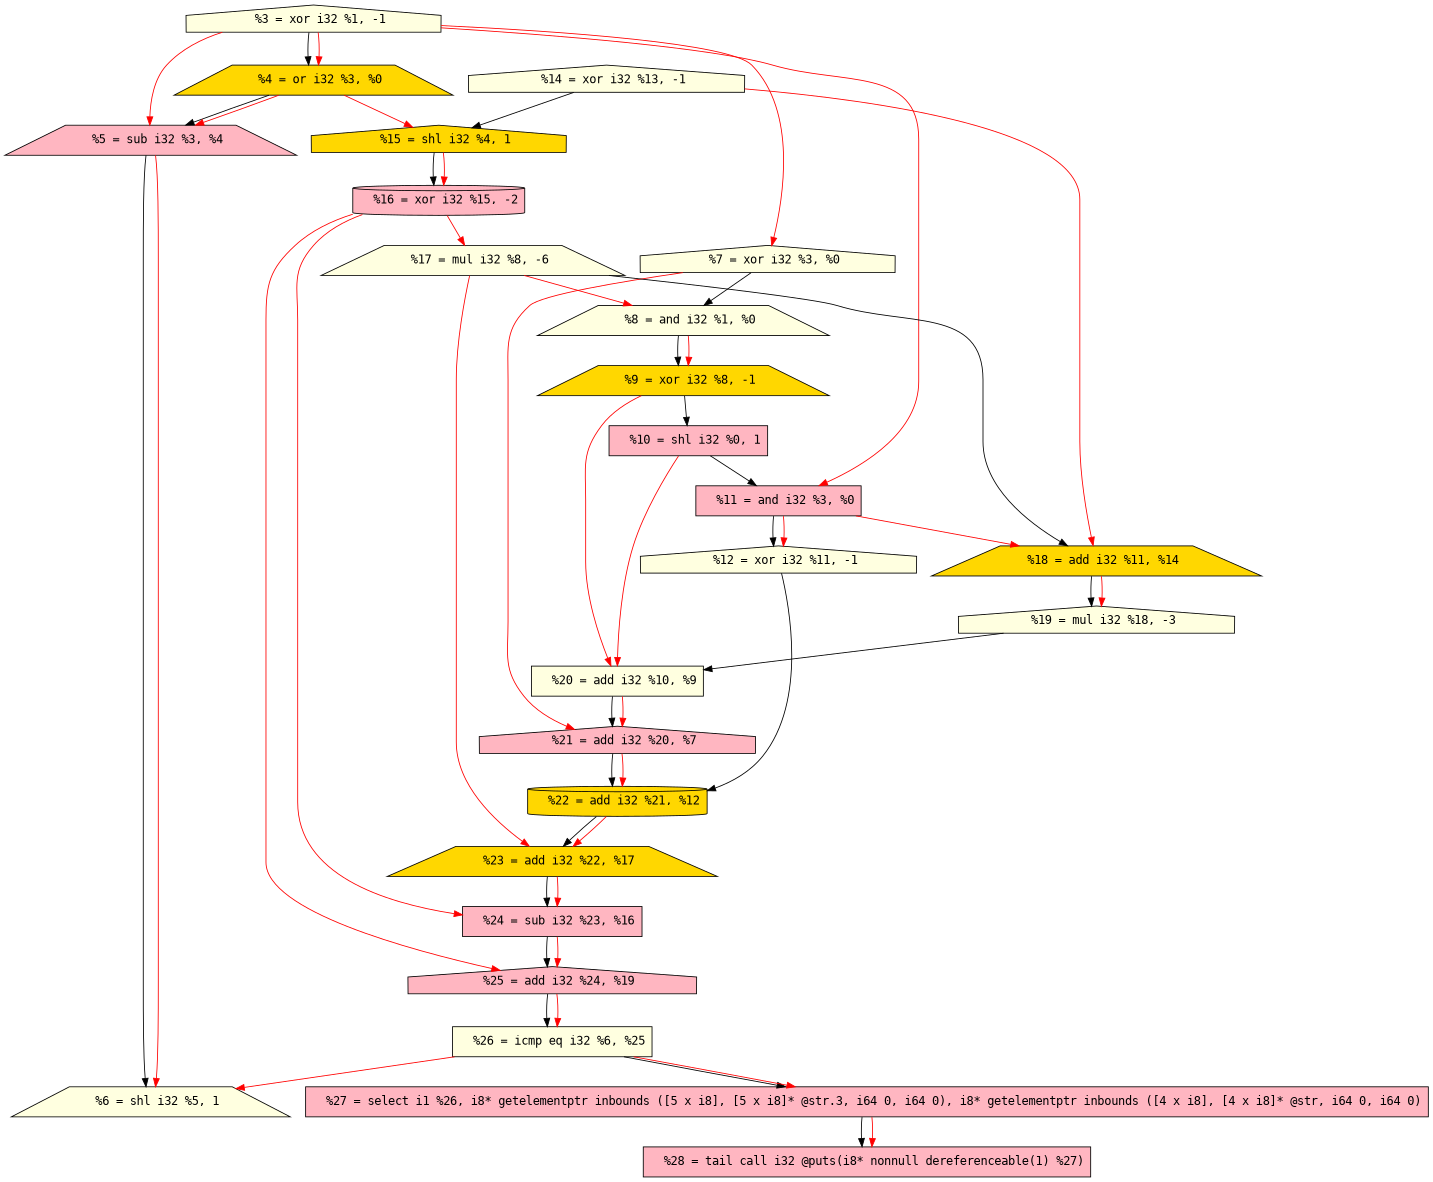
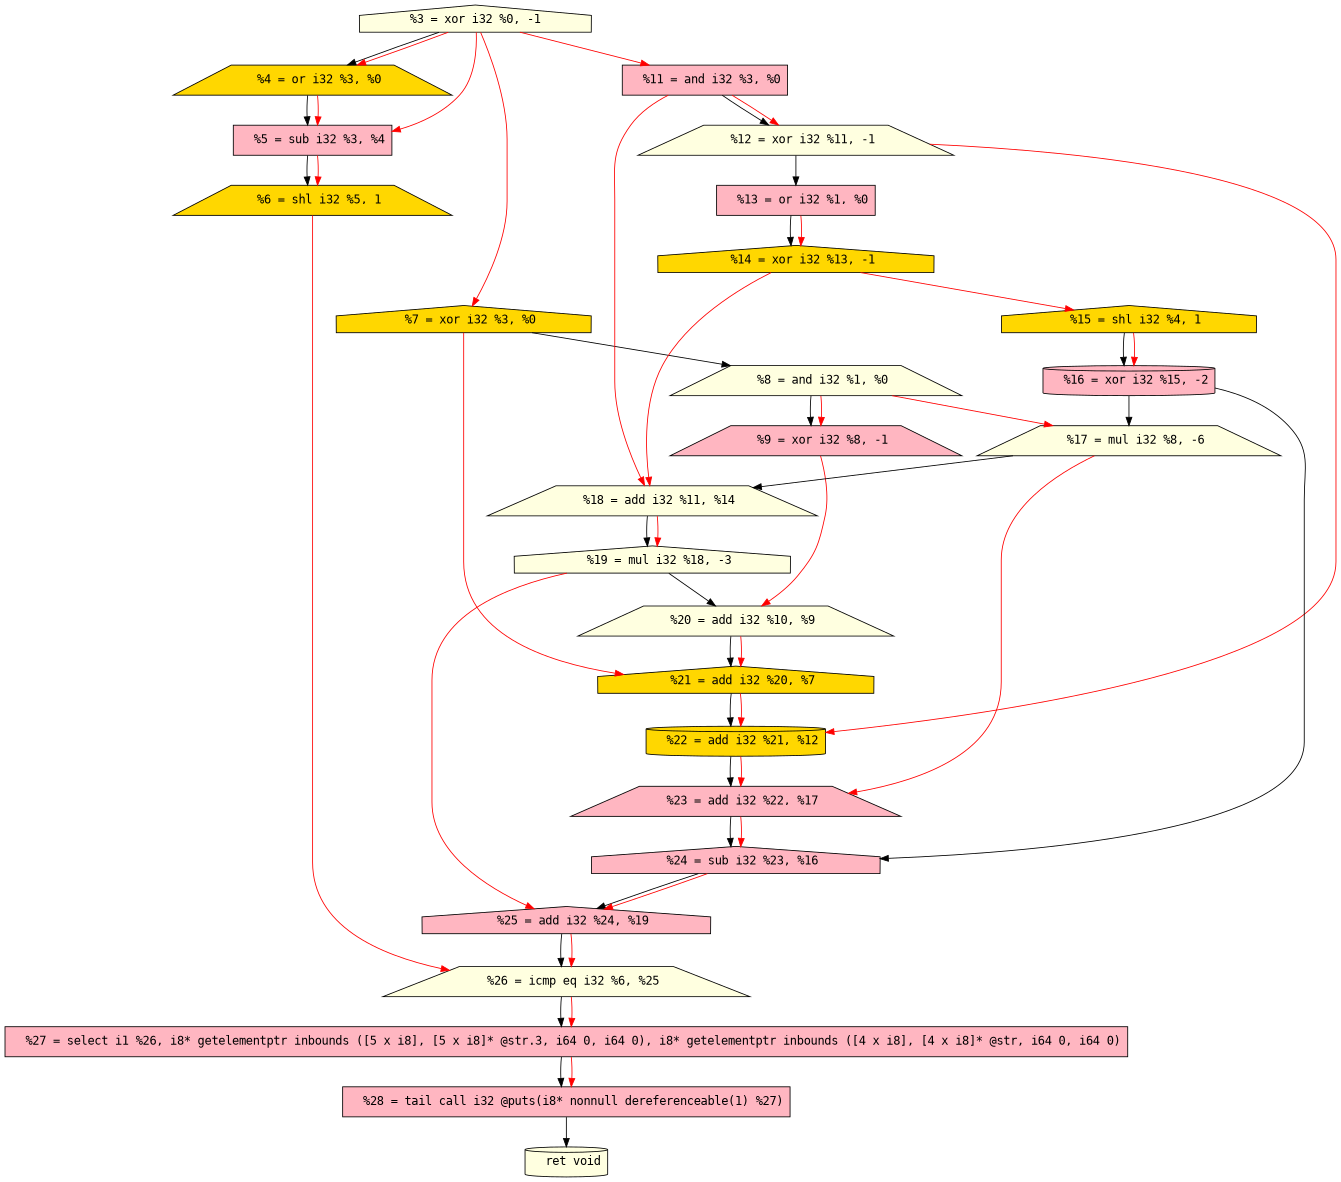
node "%3 = xor i32 %1, -1": label "%3 = xor i32 %1, -1" -> "%3 = xor i32 %0, -1"
node "%14 = xor i32 %13, -1": fillcolor lightyellow -> gold
edge "%4 = or i32 %3, %0" -> "%15 = shl i32 %4, 1": removed
edge "%14 = xor i32 %13, -1" -> "%15 = shl i32 %4, 1": color black -> red
node "%5 = sub i32 %3, %4": shape trapezium -> box
node "%13 = or i32 %1, %0": added
edge "%16 = xor i32 %15, -2" -> "%17 = mul i32 %8, -6": color red -> black
node "%7 = xor i32 %3, %0": fillcolor lightyellow -> gold
edge "%17 = mul i32 %8, -6" -> "%8 = and i32 %1, %0": reversed
node "%9 = xor i32 %8, -1": fillcolor gold -> lightpink
node "%10 = shl i32 %0, 1": removed
node "%12 = xor i32 %11, -1": shape house -> trapezium
node "%18 = add i32 %11, %14": fillcolor gold -> lightyellow
edge "%16 = xor i32 %15, -2" -> "%24 = sub i32 %23, %16": color red -> black
edge "%16 = xor i32 %15, -2" -> "%25 = add i32 %24, %19": now "%19 = mul i32 %18, -3" -> "%25 = add i32 %24, %19"
node "%20 = add i32 %10, %9": shape box -> trapezium
edge "%12 = xor i32 %11, -1" -> "%22 = add i32 %21, %12": color black -> red
node "%21 = add i32 %20, %7": fillcolor lightpink -> gold
node "%23 = add i32 %22, %17": fillcolor gold -> lightpink
node "%24 = sub i32 %23, %16": shape box -> house
node "%26 = icmp eq i32 %6, %25": shape box -> trapezium
edge "%26 = icmp eq i32 %6, %25" -> "%6 = shl i32 %5, 1": reversed
node "%6 = shl i32 %5, 1": fillcolor lightyellow -> gold
node "ret void": added
